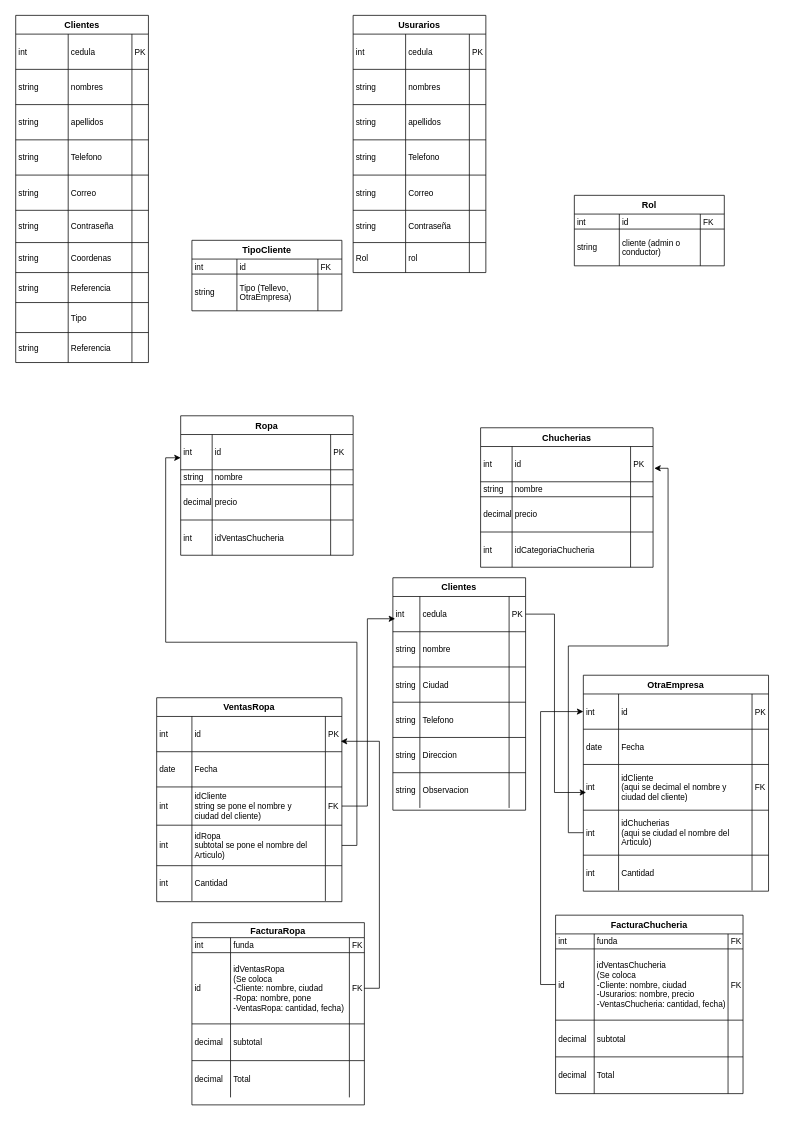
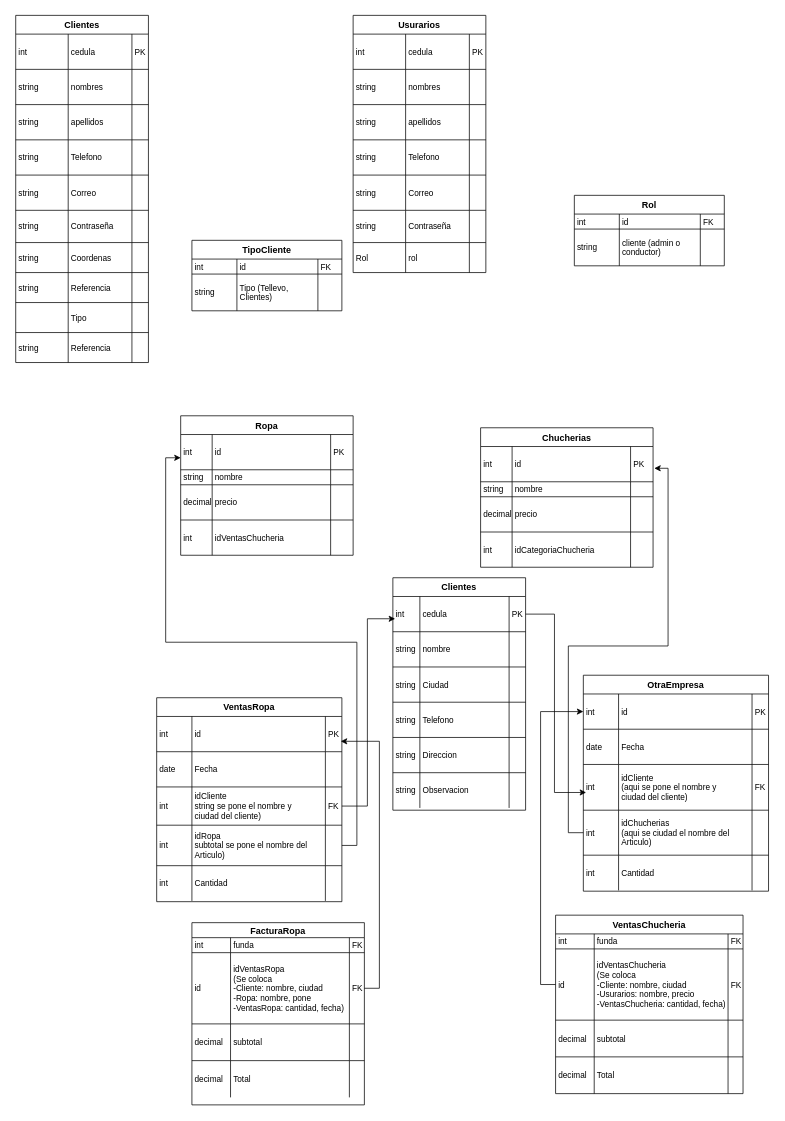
node "Tipo (Tellevo, OtraEmpresa)": label "Tipo (Tellevo, OtraEmpresa)" -> "Tipo (Tellevo, Clientes)"
node "idCliente (aqui se decimal el nombre y ciudad del cliente)": label "idCliente (aqui se decimal el nombre y ciudad del cliente)" -> "idCliente (aqui se pone el nombre y ciudad del cliente)"
node "FacturaChucheria": label "FacturaChucheria" -> "VentasChucheria"
